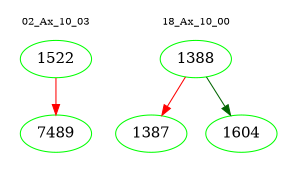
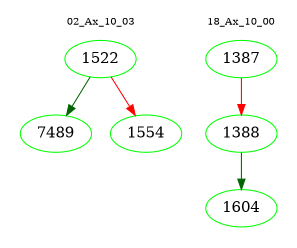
edge "1522" -> "7489": color red -> darkgreen
edge "1388" -> "1387": reversed
node "1554": added
